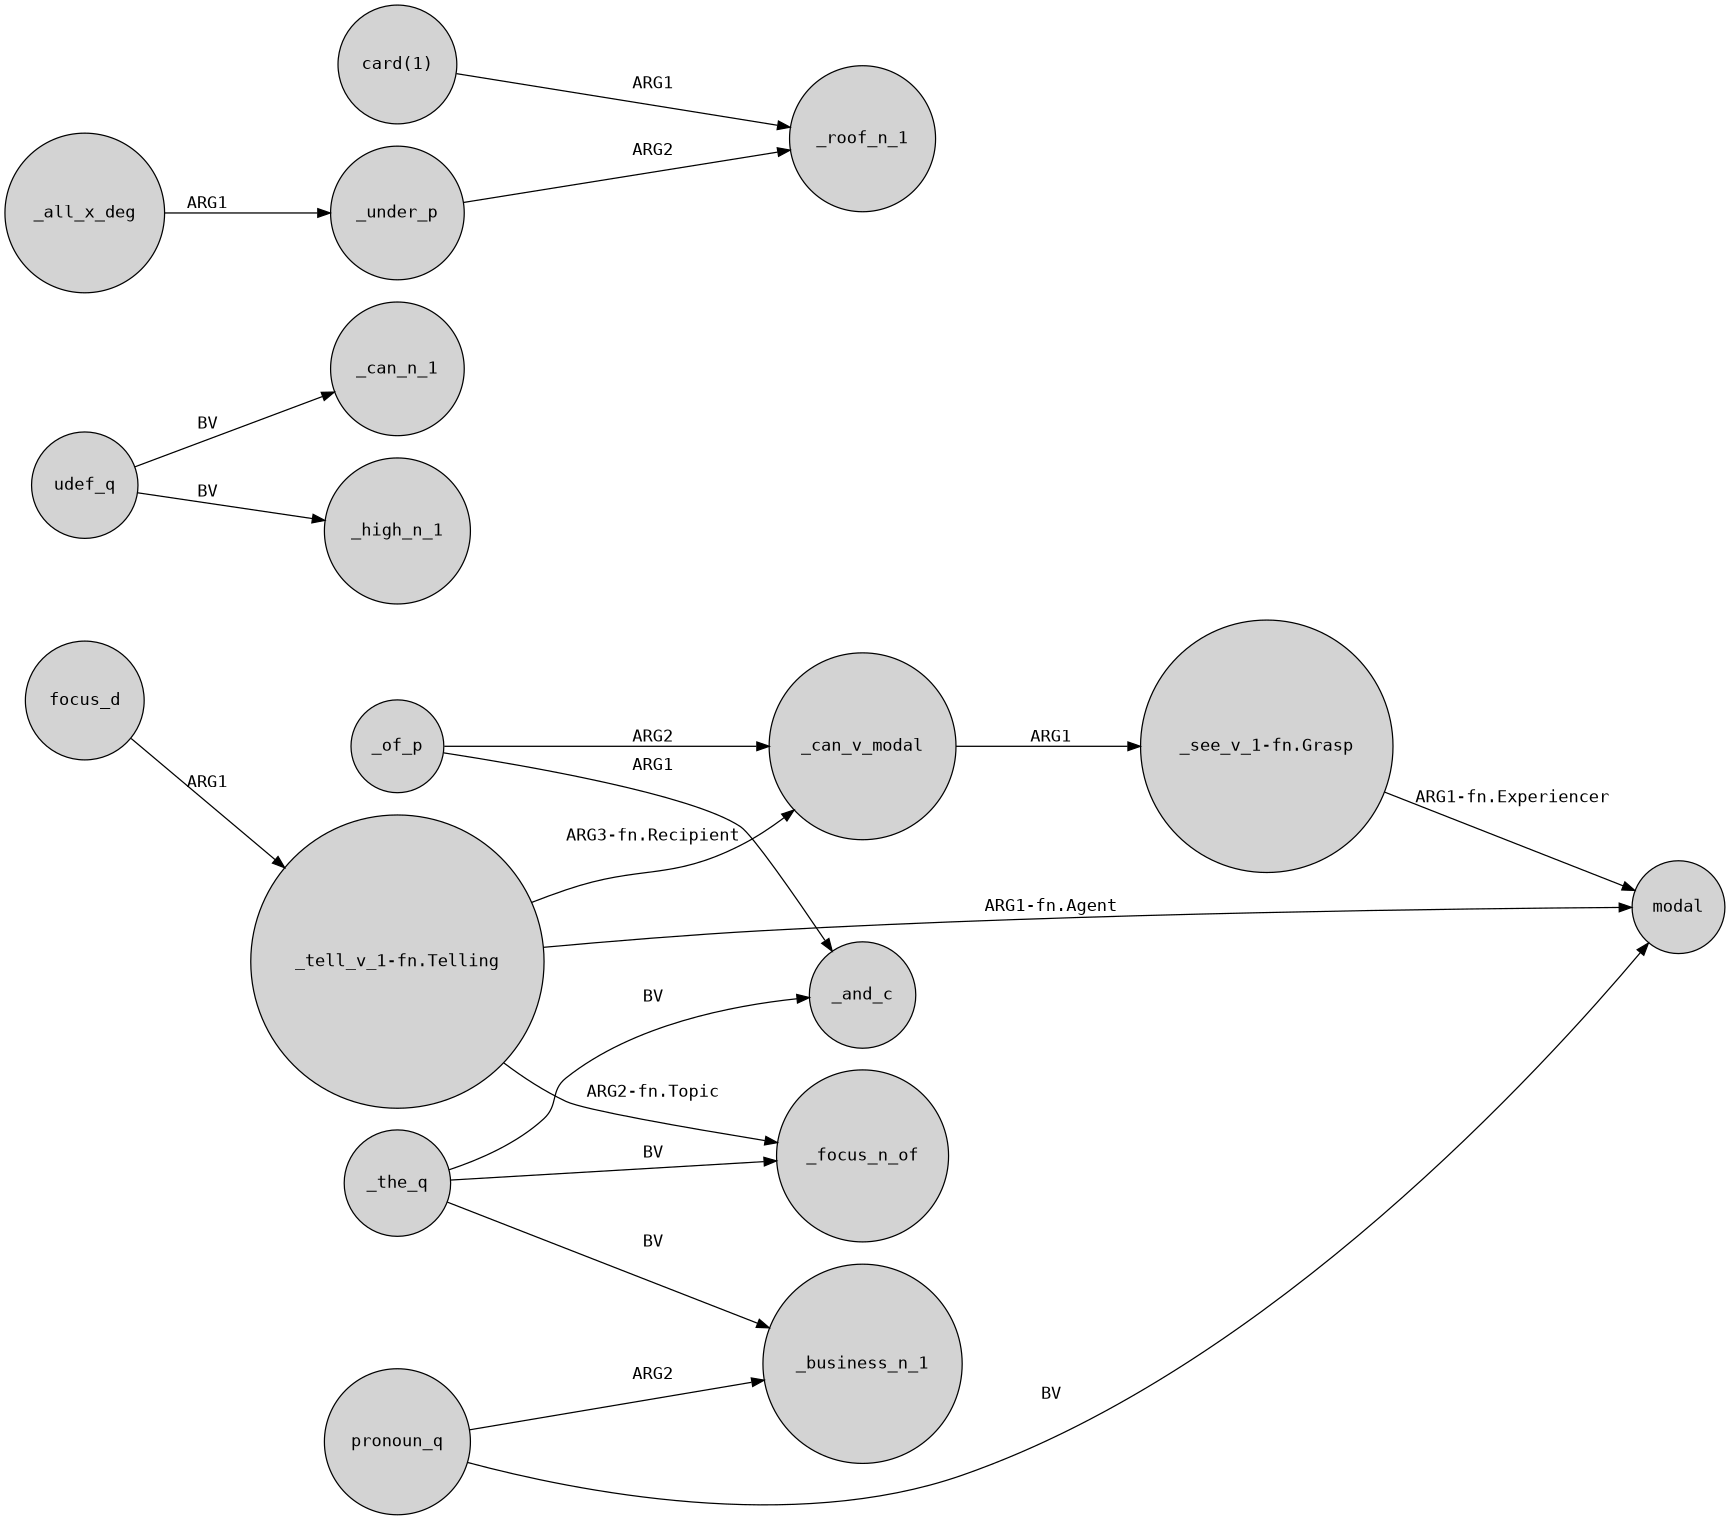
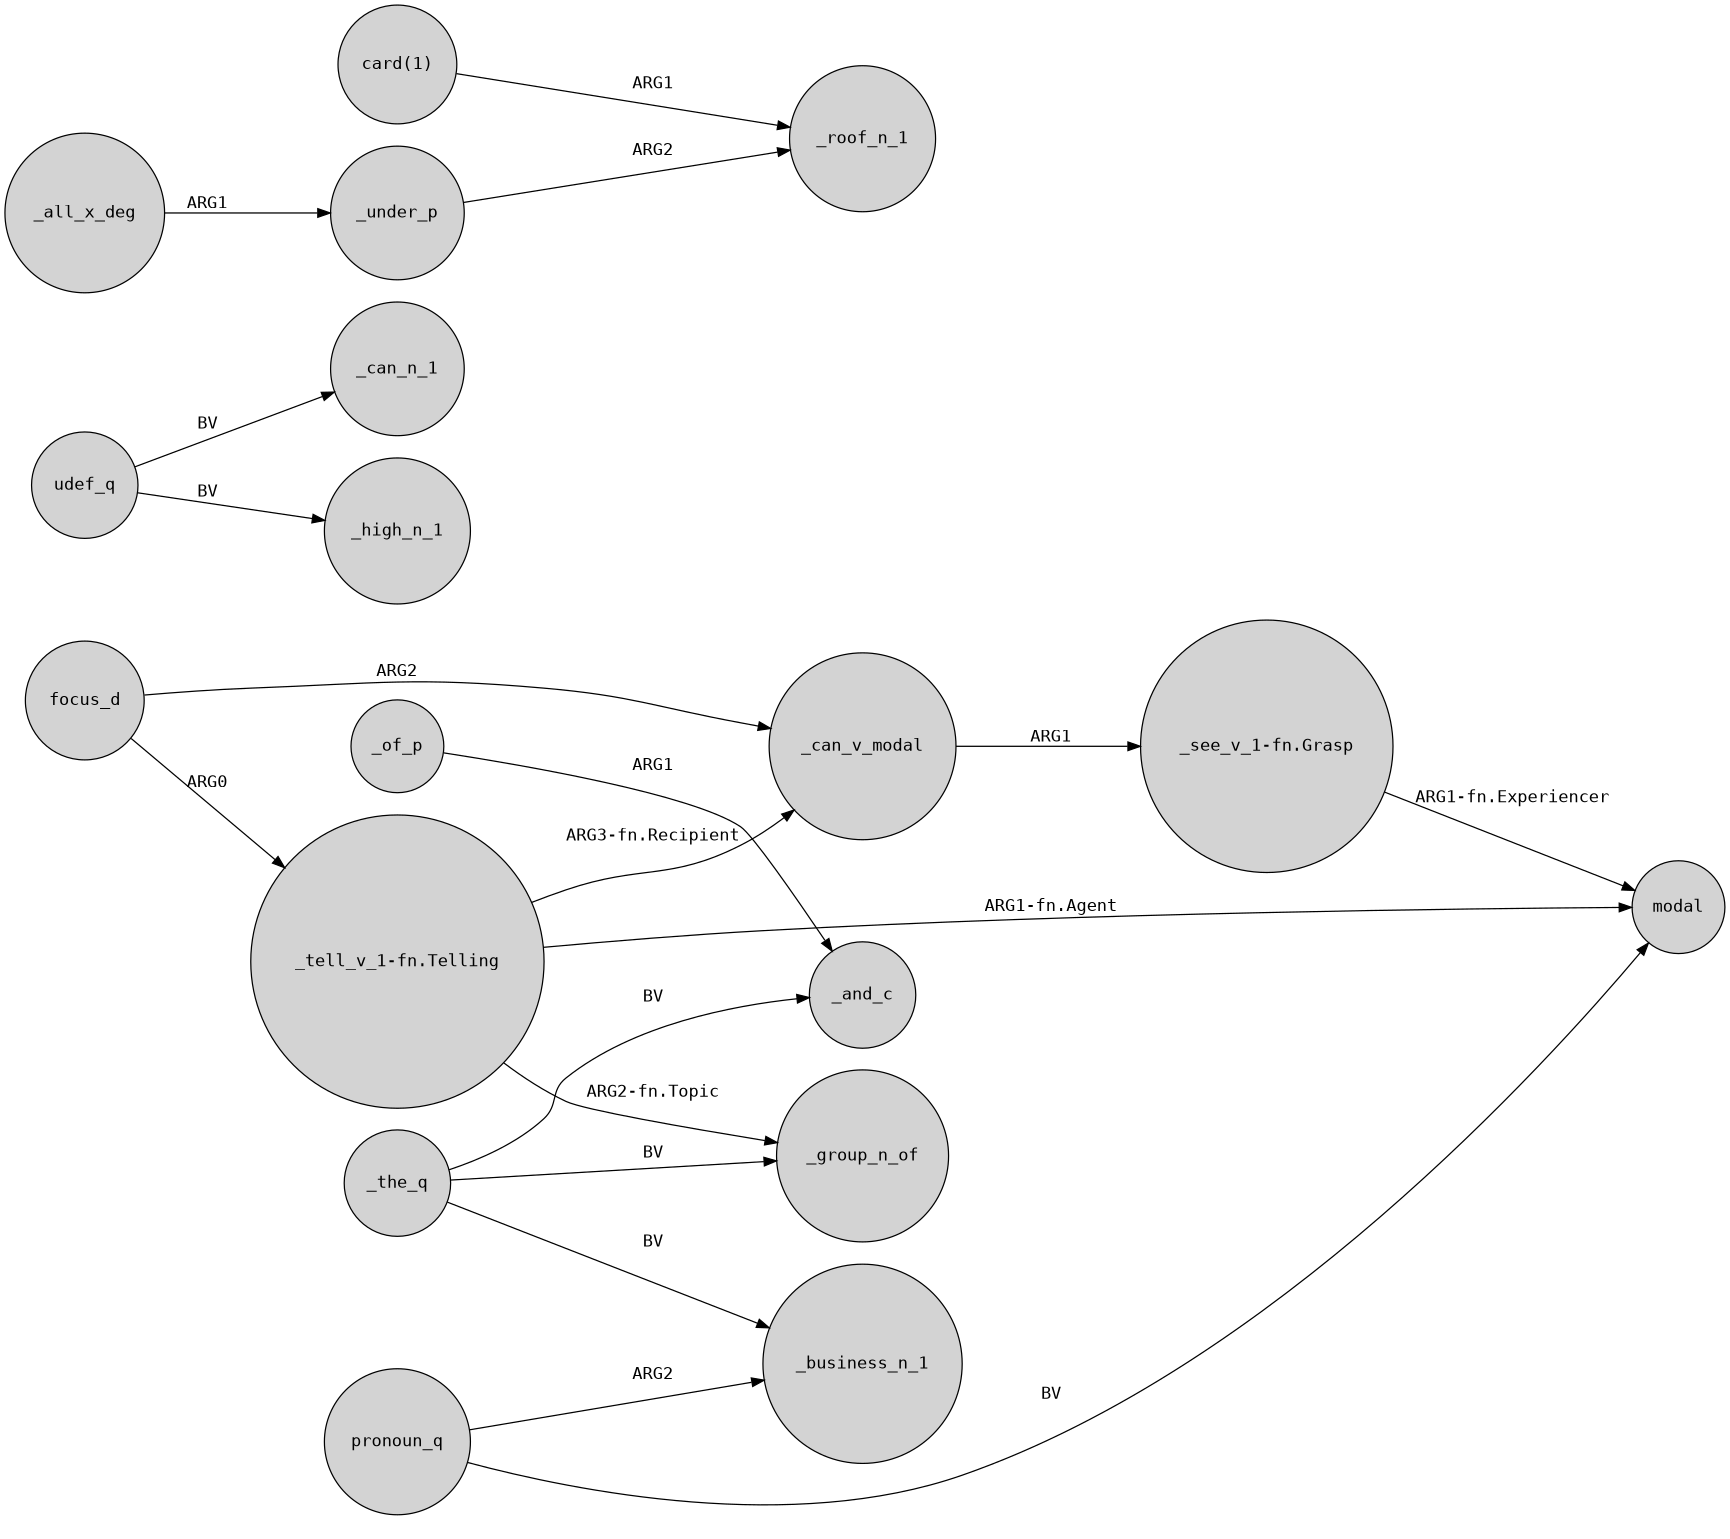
edge "_of_p" -> "_can_v_modal": now "focus_d" -> "_can_v_modal"
edge "focus_d" -> "_tell_v_1-fn.Telling": label "ARG1" -> "ARG0"
node "_focus_n_of": label "_focus_n_of" -> "_group_n_of"
